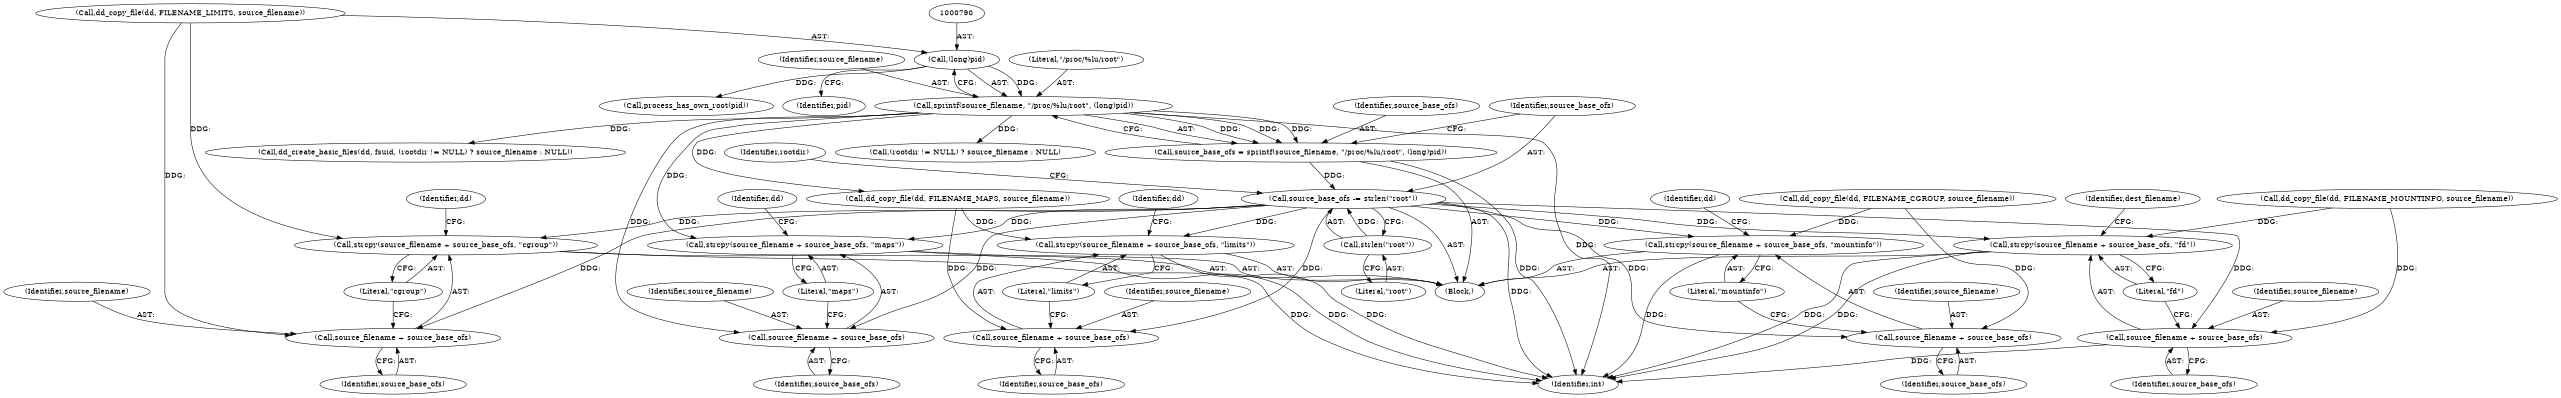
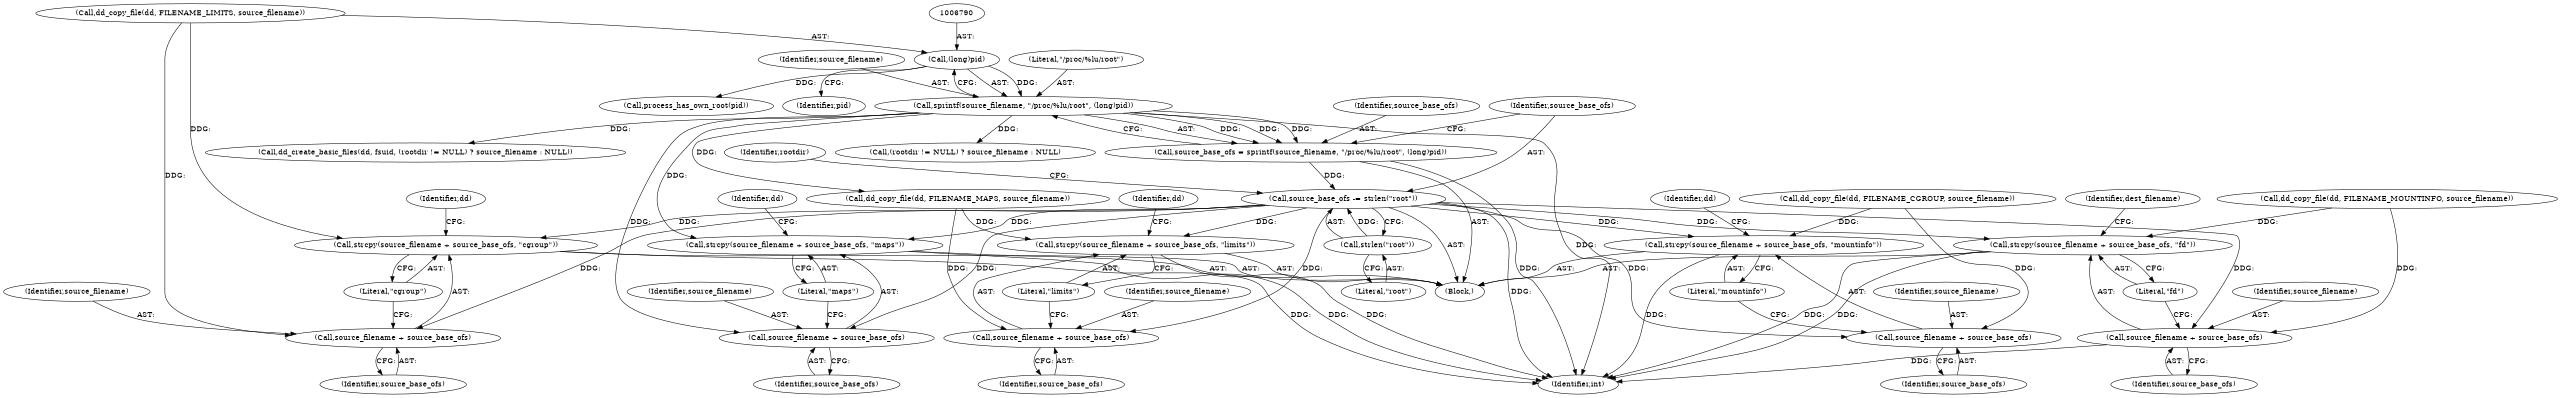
node "1000790": label "1000790" -> "1006790"
